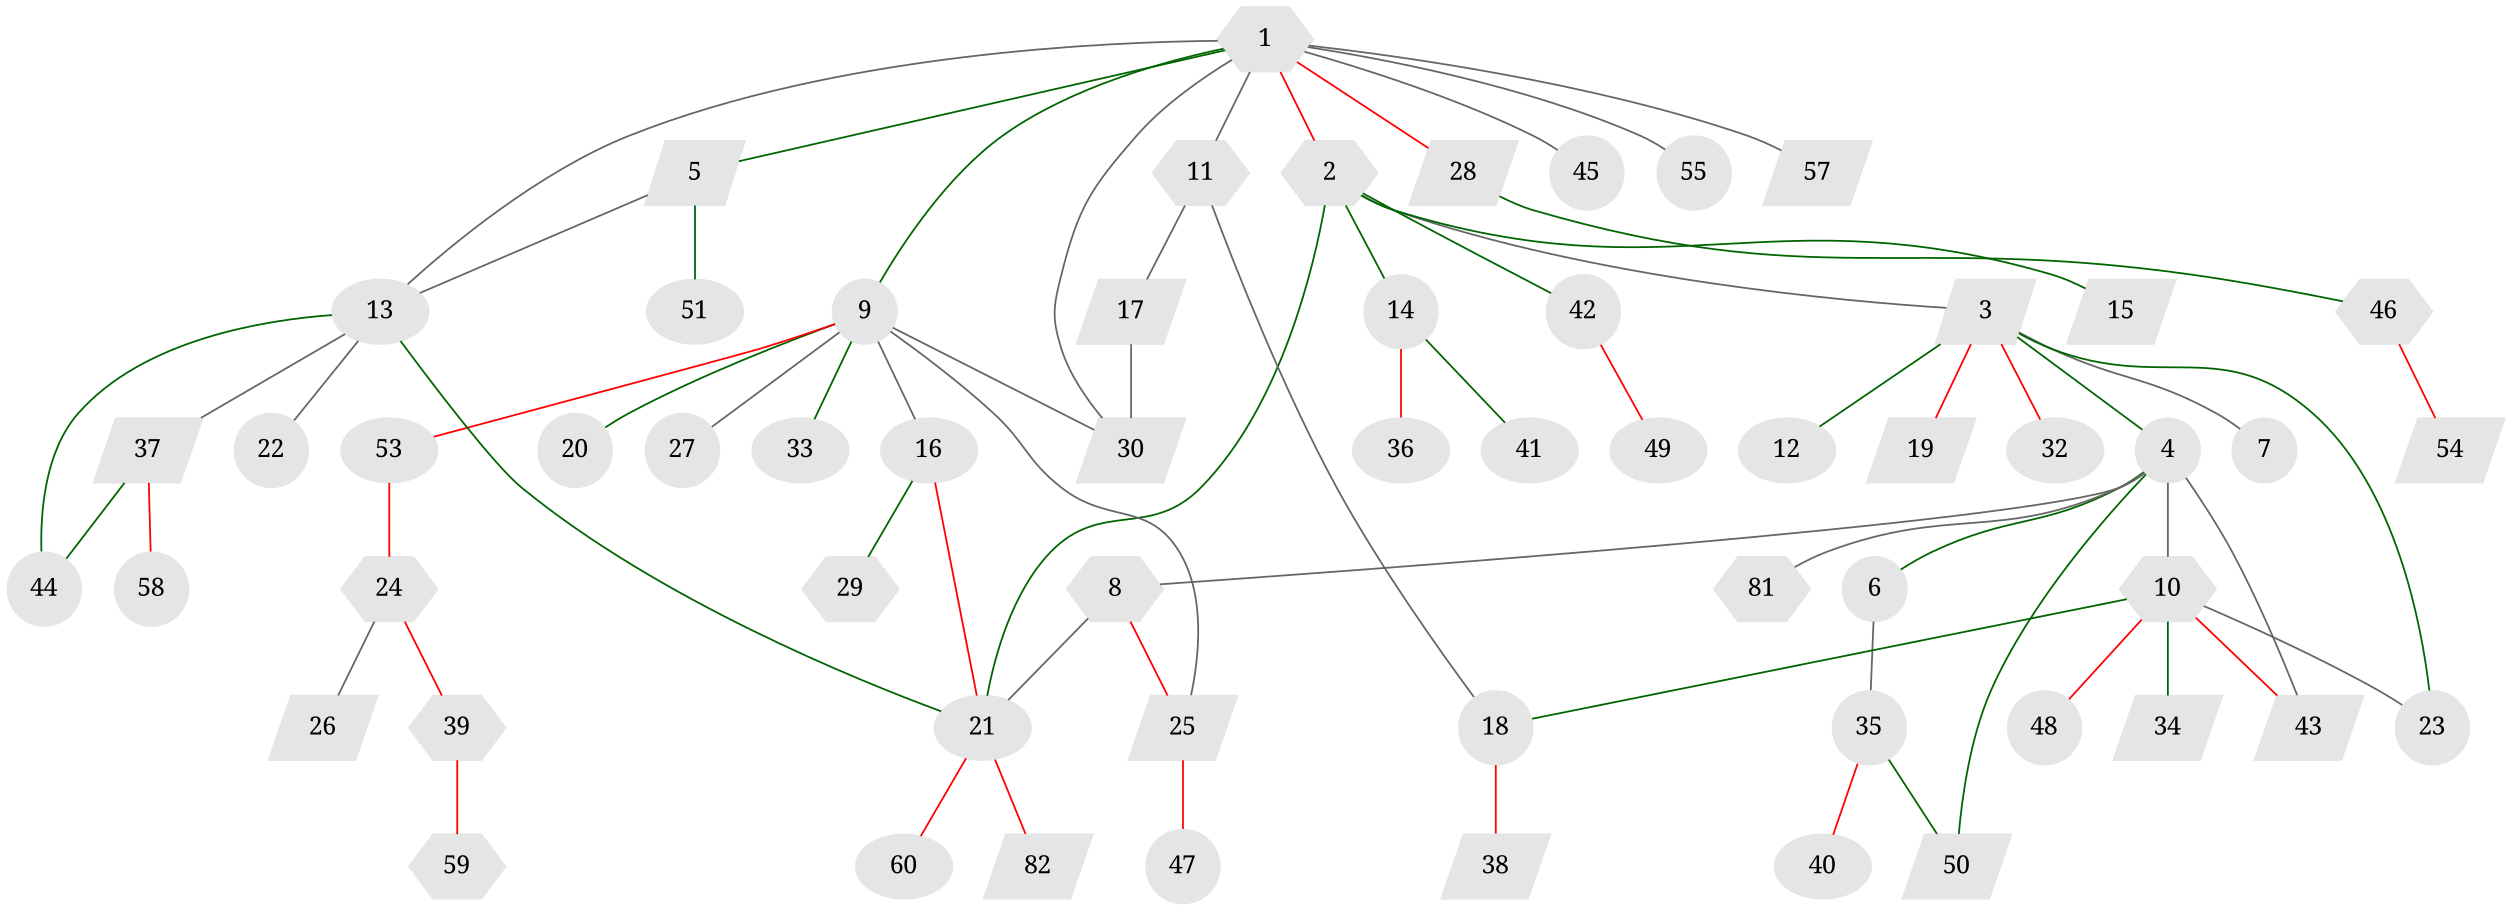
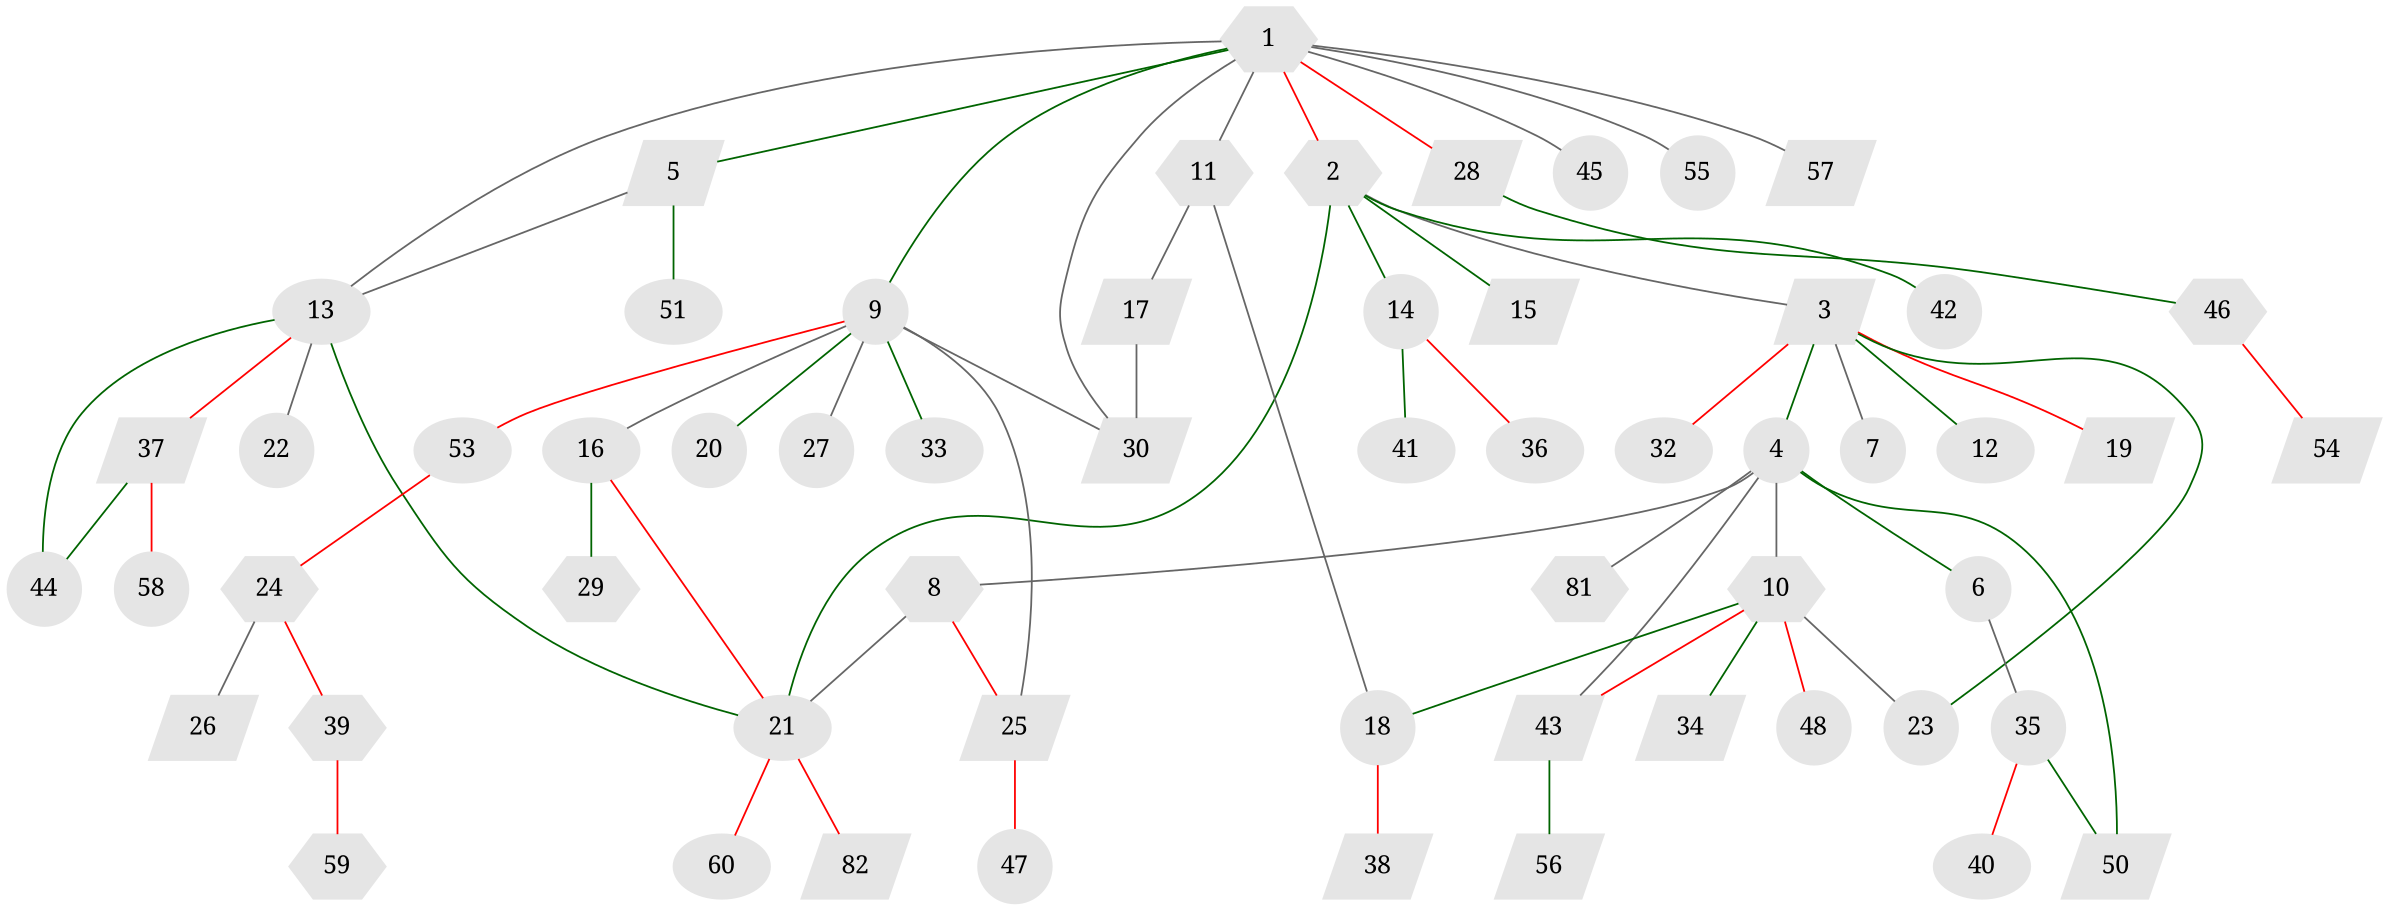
edge "13" -- "37": color gray40 -> red
node "49": removed
node "56": added
